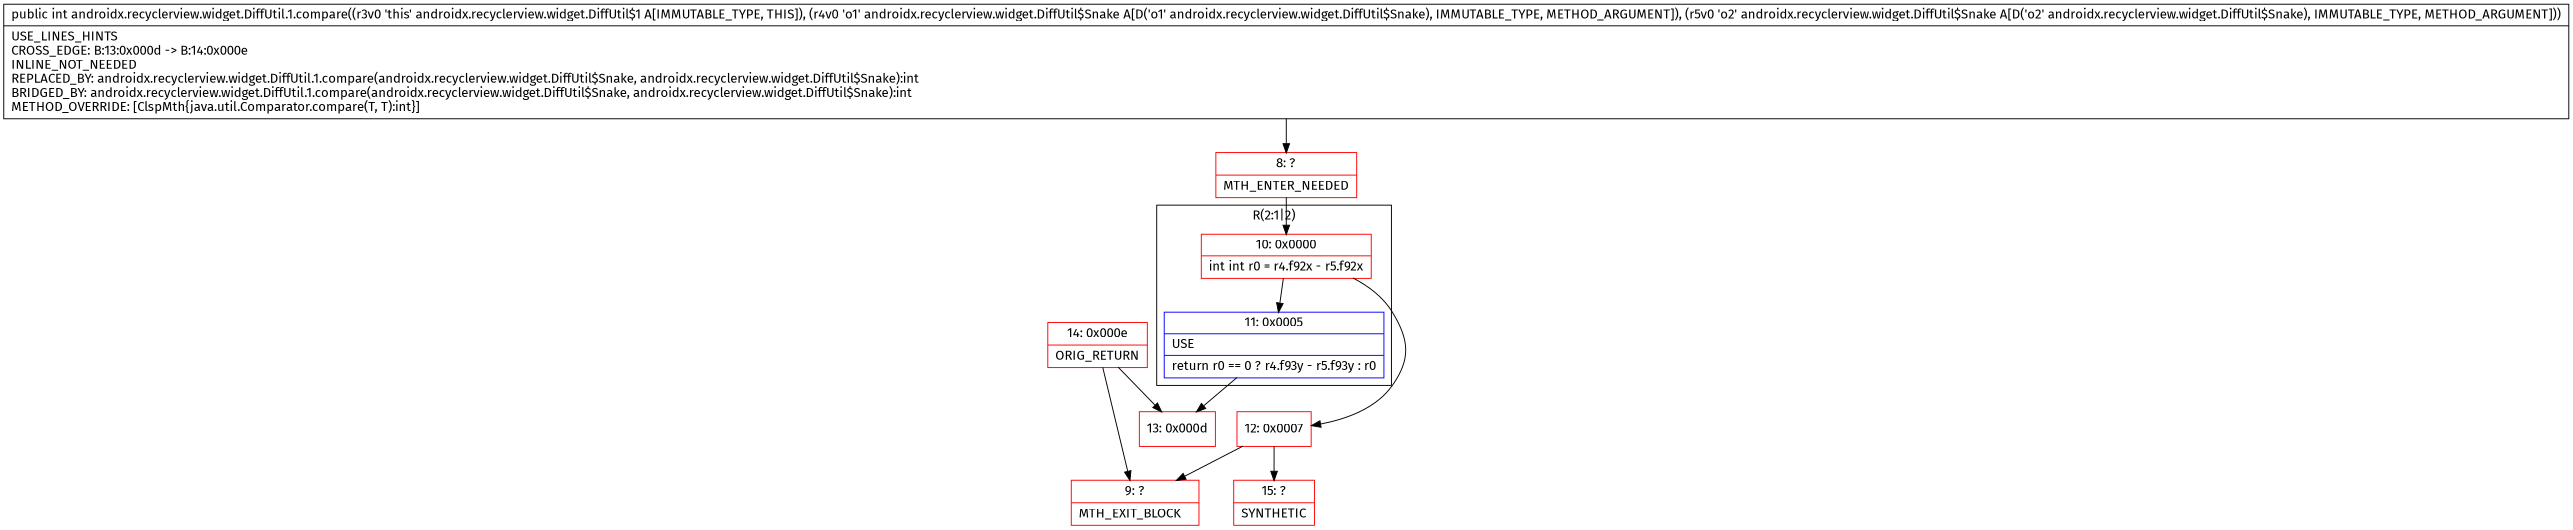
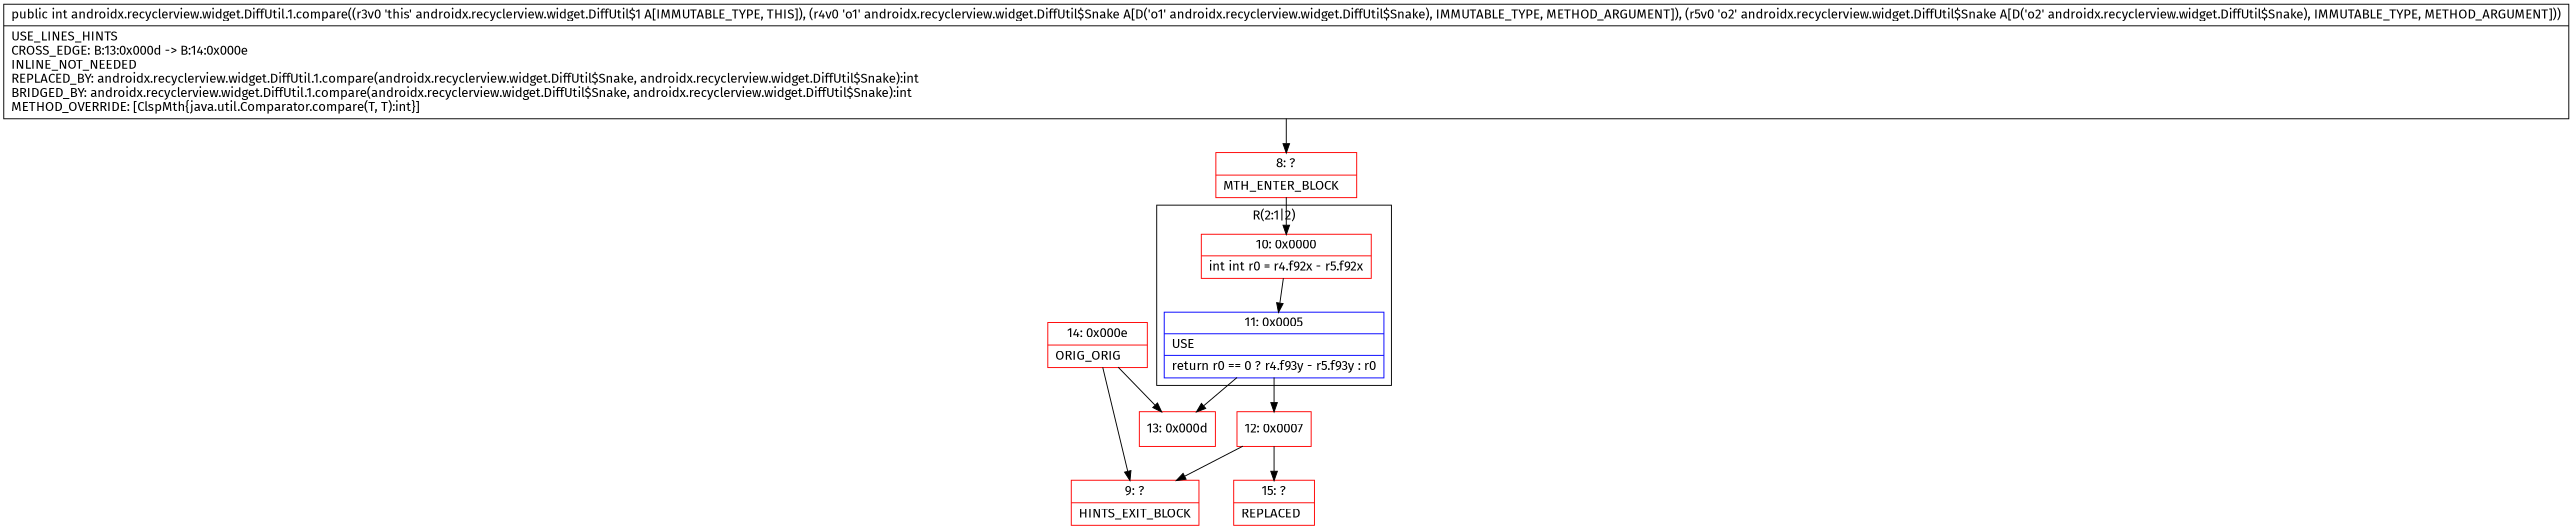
node "8: ?": text "MTH_ENTER_NEEDED" -> "MTH_ENTER_BLOCK"
node "14: 0x000e": text "ORIG_RETURN" -> "ORIG_ORIG"
edge "10: 0x0000" -> "12: 0x0007": now "11: 0x0005" -> "12: 0x0007"
node "9: ?": text "MTH_EXIT_BLOCK" -> "HINTS_EXIT_BLOCK"
node "15: ?": text "SYNTHETIC" -> "REPLACED"
